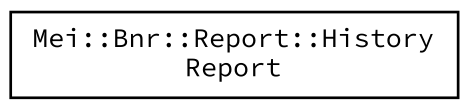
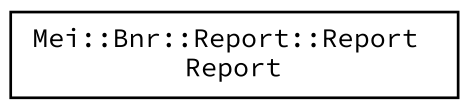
node "Mei::Bnr::Report::History Report": label "Mei::Bnr::Report::History Report" -> "Mei::Bnr::Report::Report Report"
